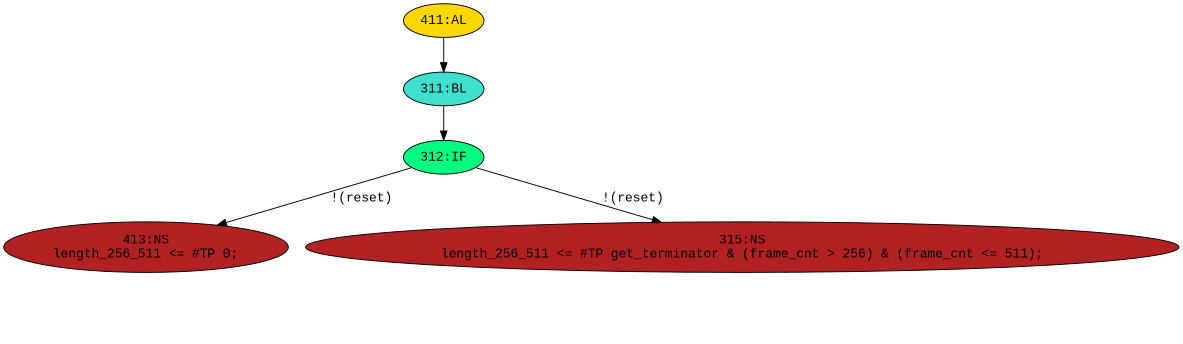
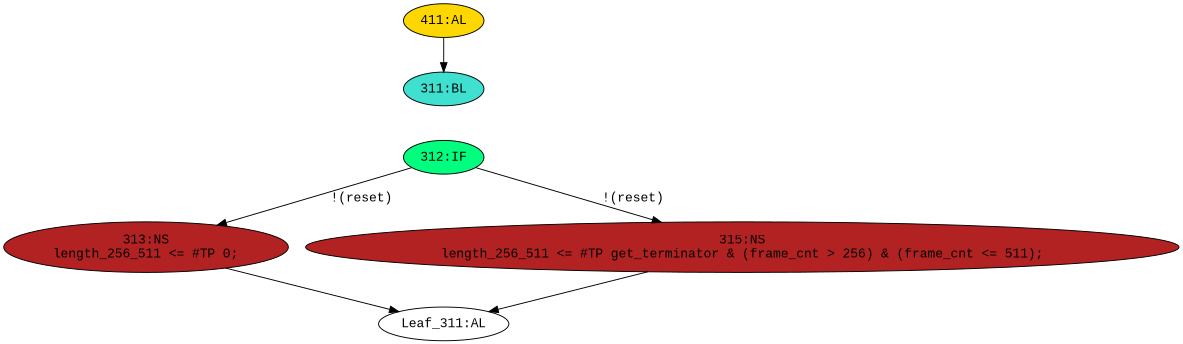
edge "311:BL" -> "312:IF": removed
node "413:NS length_256_511 <= #TP 0;": label "413:NS length_256_511 <= #TP 0;" -> "313:NS length_256_511 <= #TP 0;"
node "Leaf_311:AL": added
